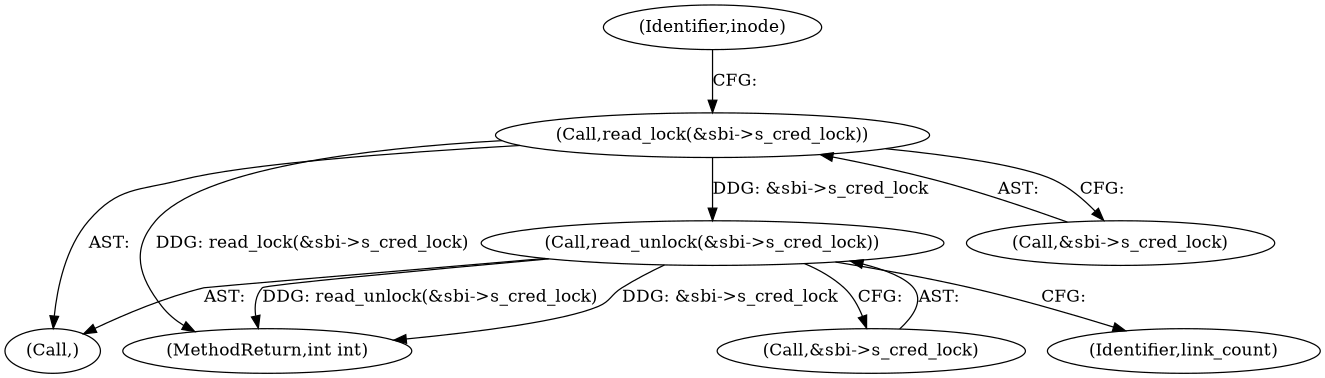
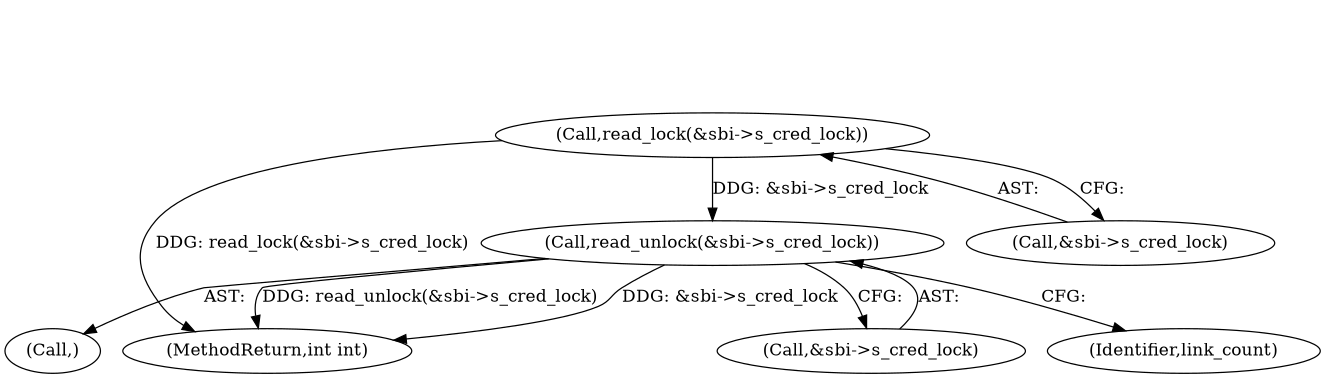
node "(Identifier,inode)": removed
edge "(Call,read_lock(&sbi->s_cred_lock))" -> "(Call,)": removed, label "AST:"
